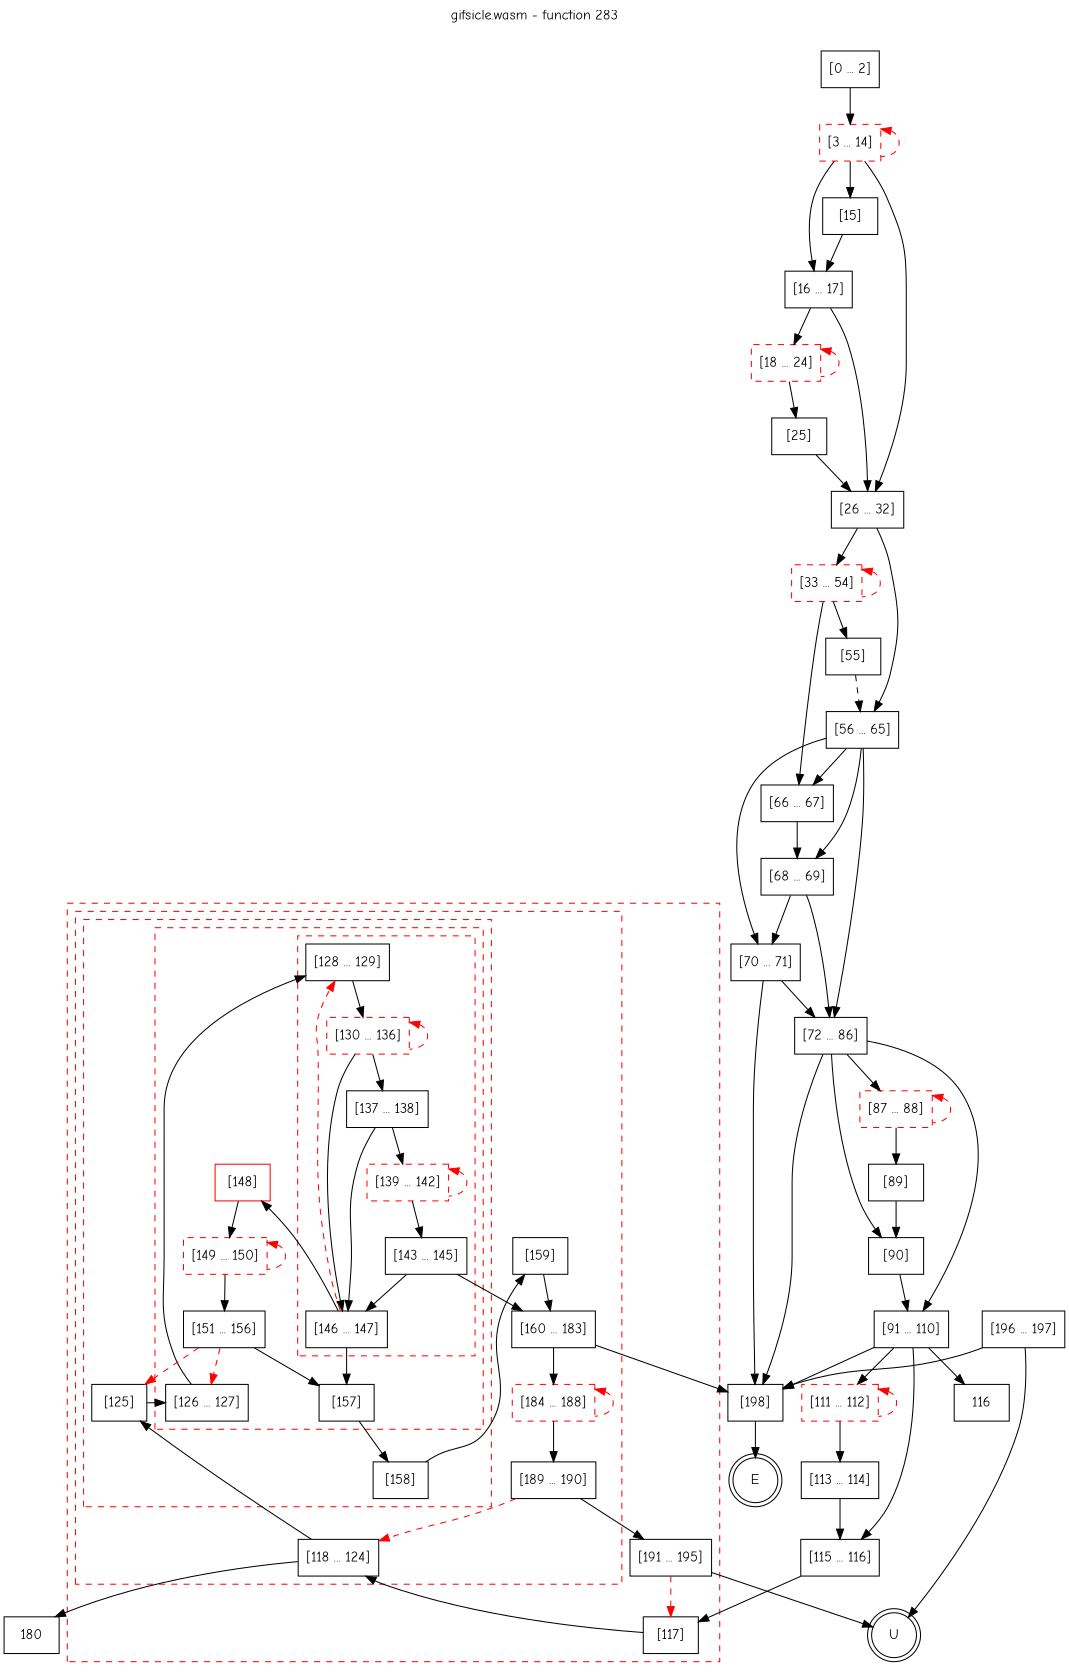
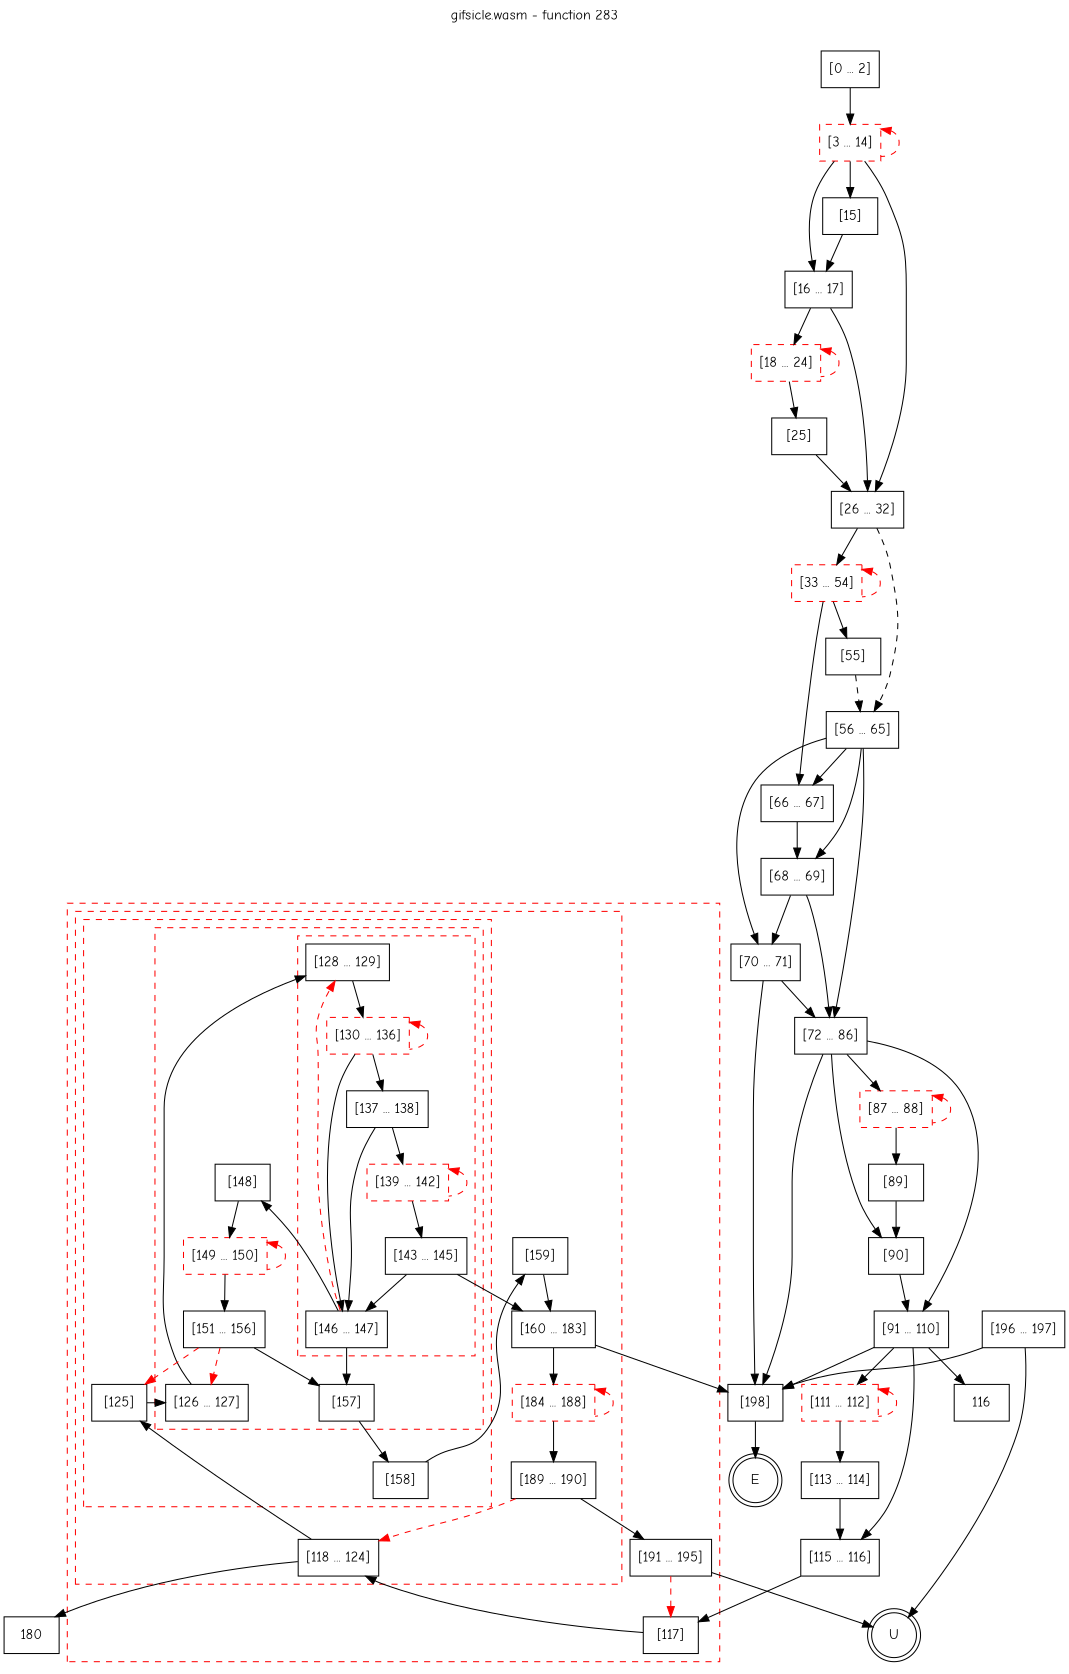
edge "[26 ... 32]" -> "[56 ... 65]": style solid -> dashed
node "[148]": color red -> black
